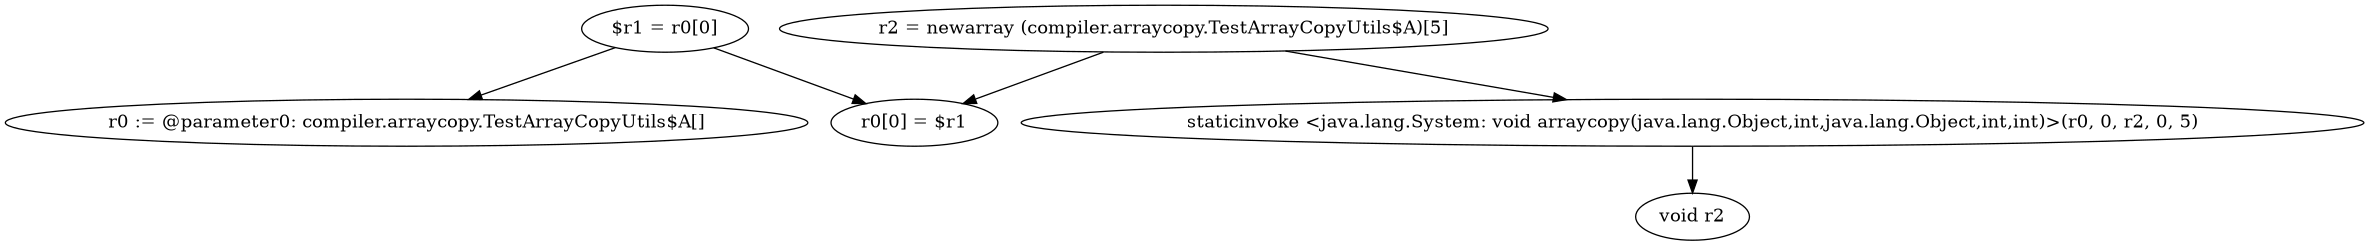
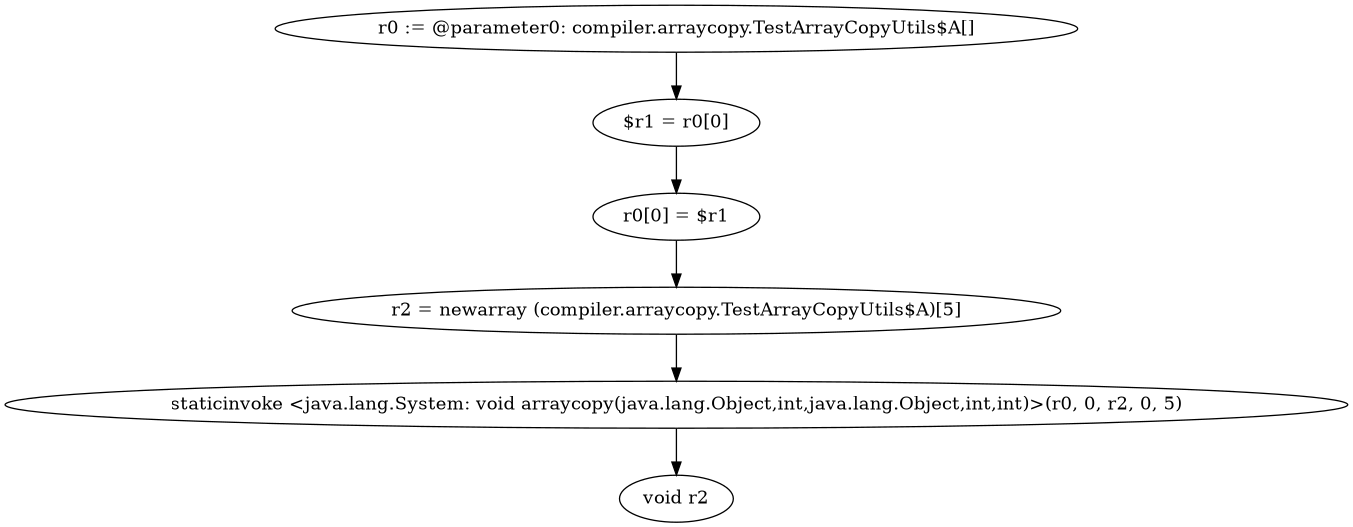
edge "$r1 = r0[0]" -> "r0 := @parameter0: compiler.arraycopy.TestArrayCopyUtils$A[]": reversed
edge "r2 = newarray (compiler.arraycopy.TestArrayCopyUtils$A)[5]" -> "r0[0] = $r1": reversed
